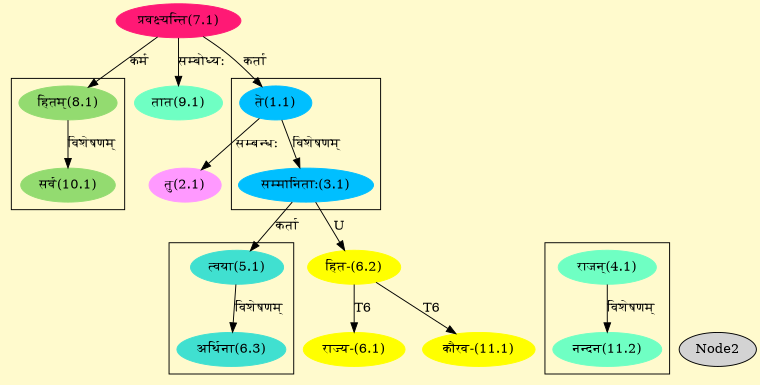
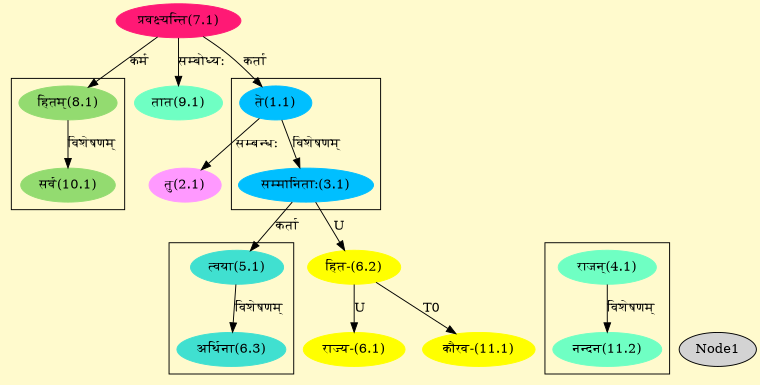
edge "हित-(6.2)" -> "राज्य-(6.1)": label "T6" -> "U"
edge "हित-(6.2)" -> "कौरव-(11.1)": label "T6" -> "T0"
node "Node2": label "Node2" -> "Node1"
